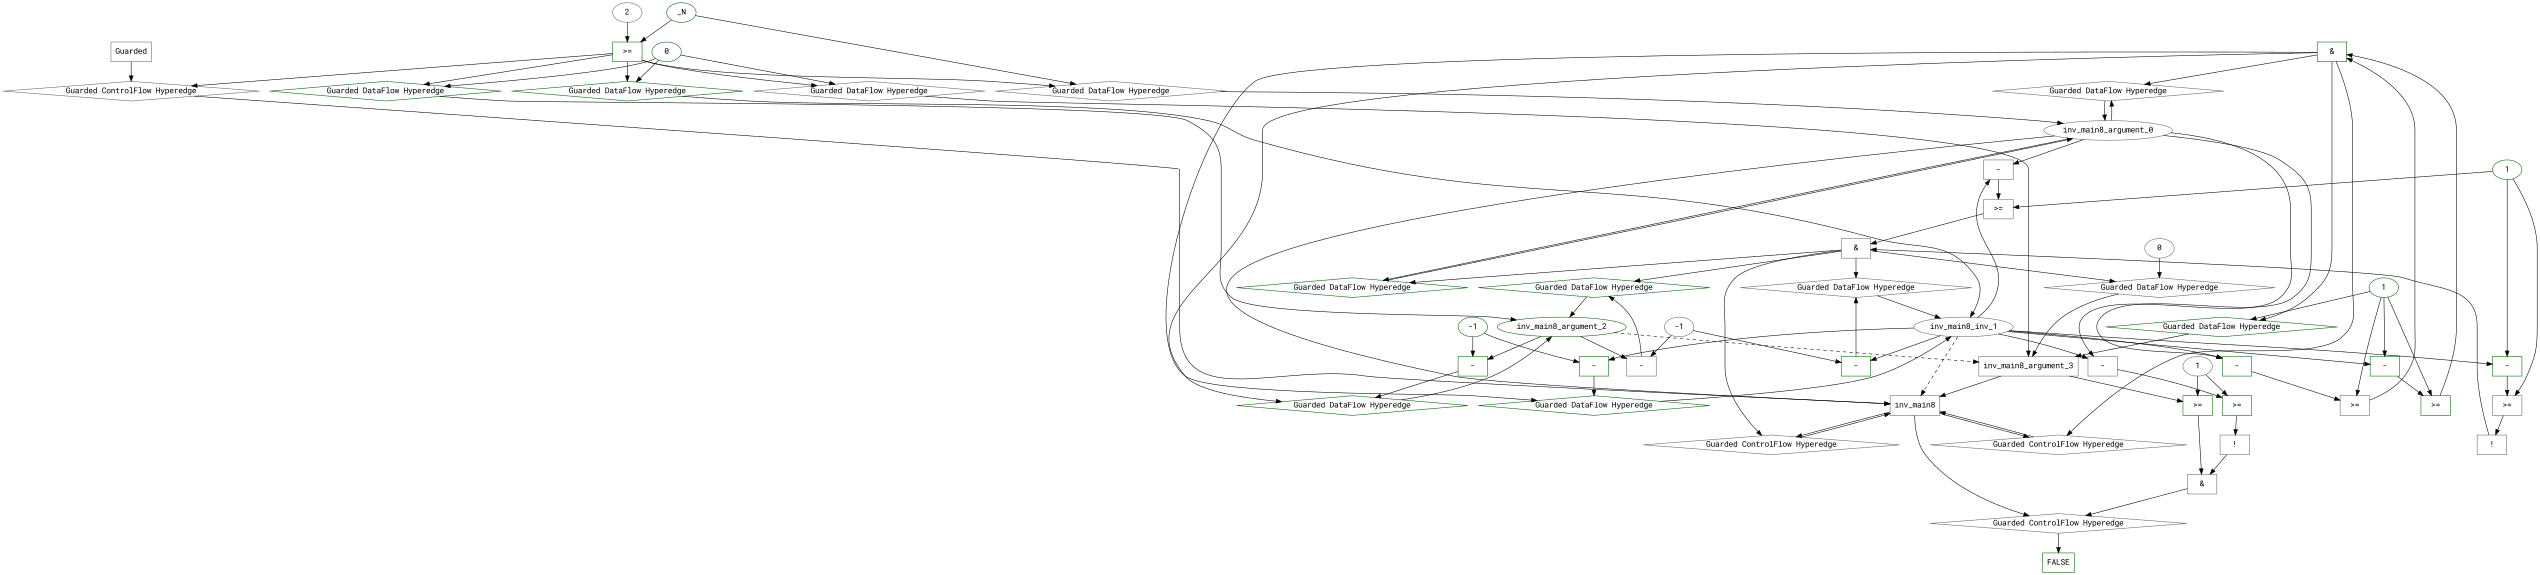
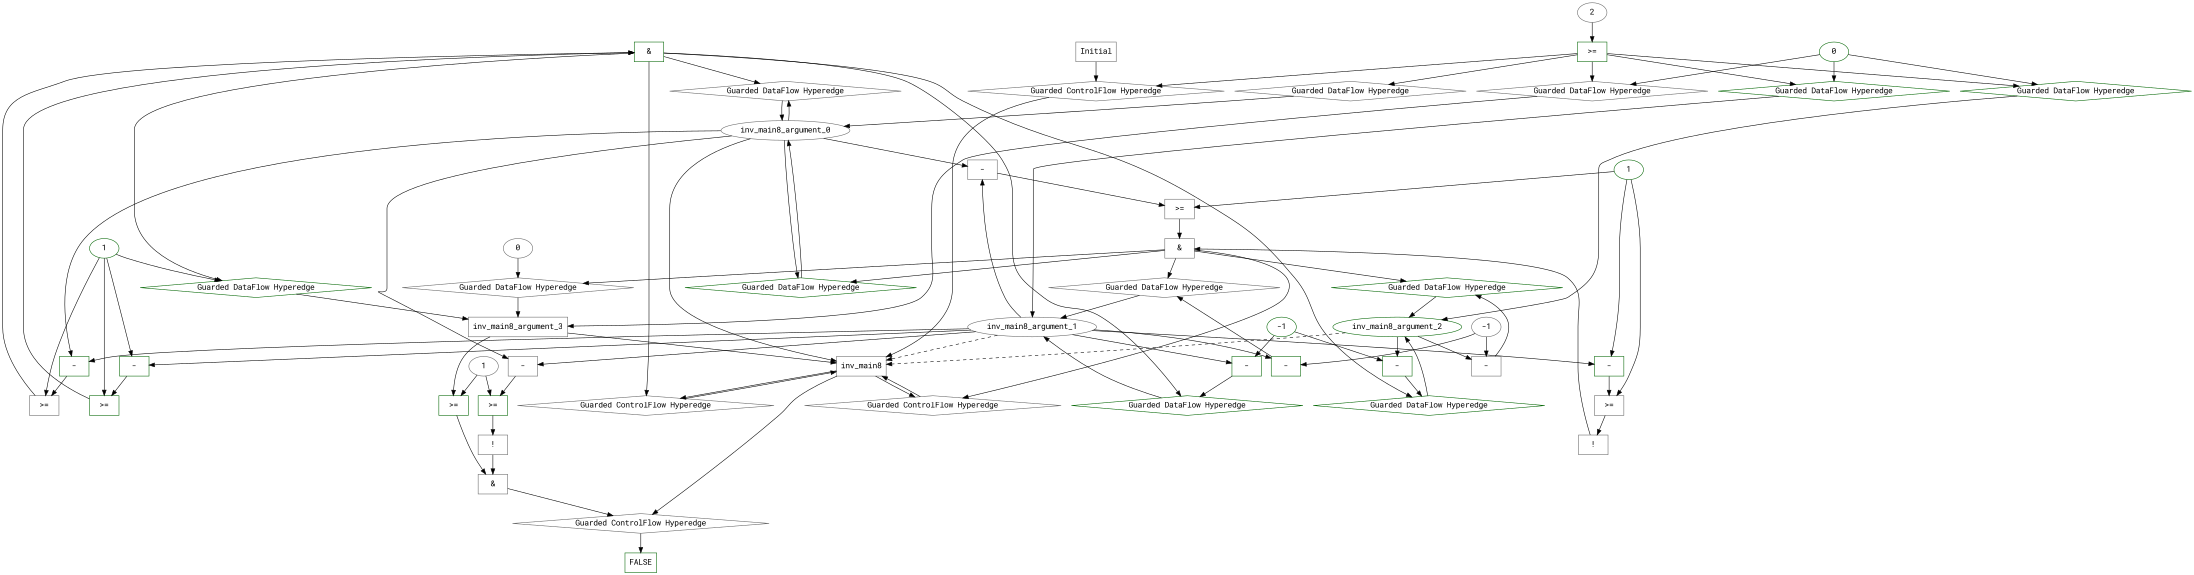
node "_N": removed
node "Guarded": label "Guarded" -> "Initial"
node "inv_main8_inv_1": label "inv_main8_inv_1" -> "inv_main8_argument_1"
edge "inv_main8_argument_2" -> "inv_main8_argument_3": now "inv_main8_argument_2" -> "inv_main8"
